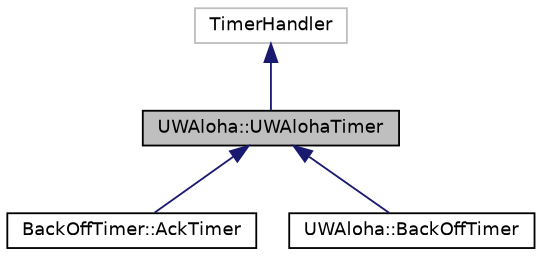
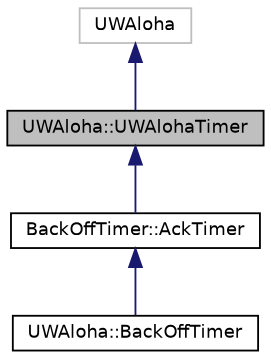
node "TimerHandler": label "TimerHandler" -> "UWAloha"
edge "UWAloha::BackOffTimer" -> "UWAloha::UWAlohaTimer": now "UWAloha::BackOffTimer" -> "BackOffTimer::AckTimer"
